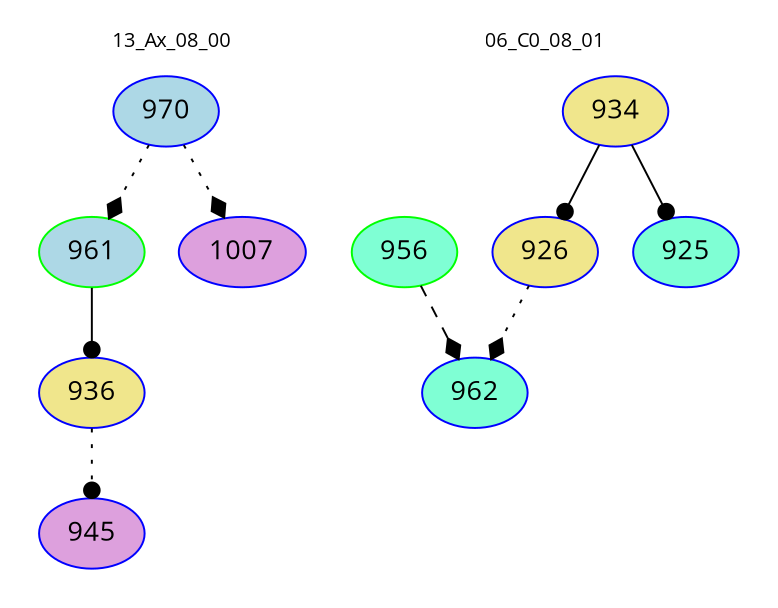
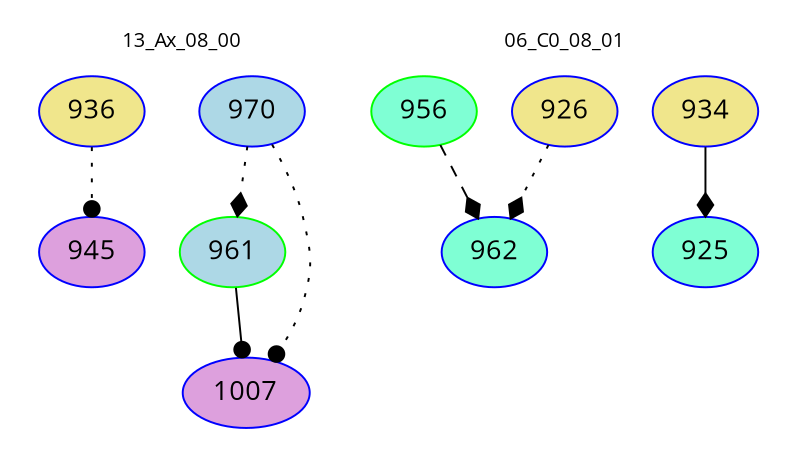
edge "970" -> "1007": arrowhead diamond -> dot
edge "934" -> "926": removed
edge "934" -> "925": arrowhead dot -> diamond
edge "961" -> "936": now "961" -> "1007"
